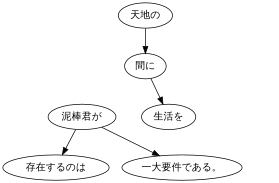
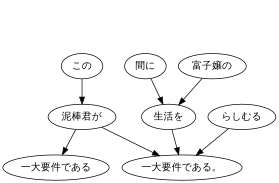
node "天地の": removed
node "この": added
node "富子嬢の": added
node "らしむる": added
edge "生活を" -> "一大要件である。": added
node "存在するのは": label "存在するのは" -> "一大要件である"
